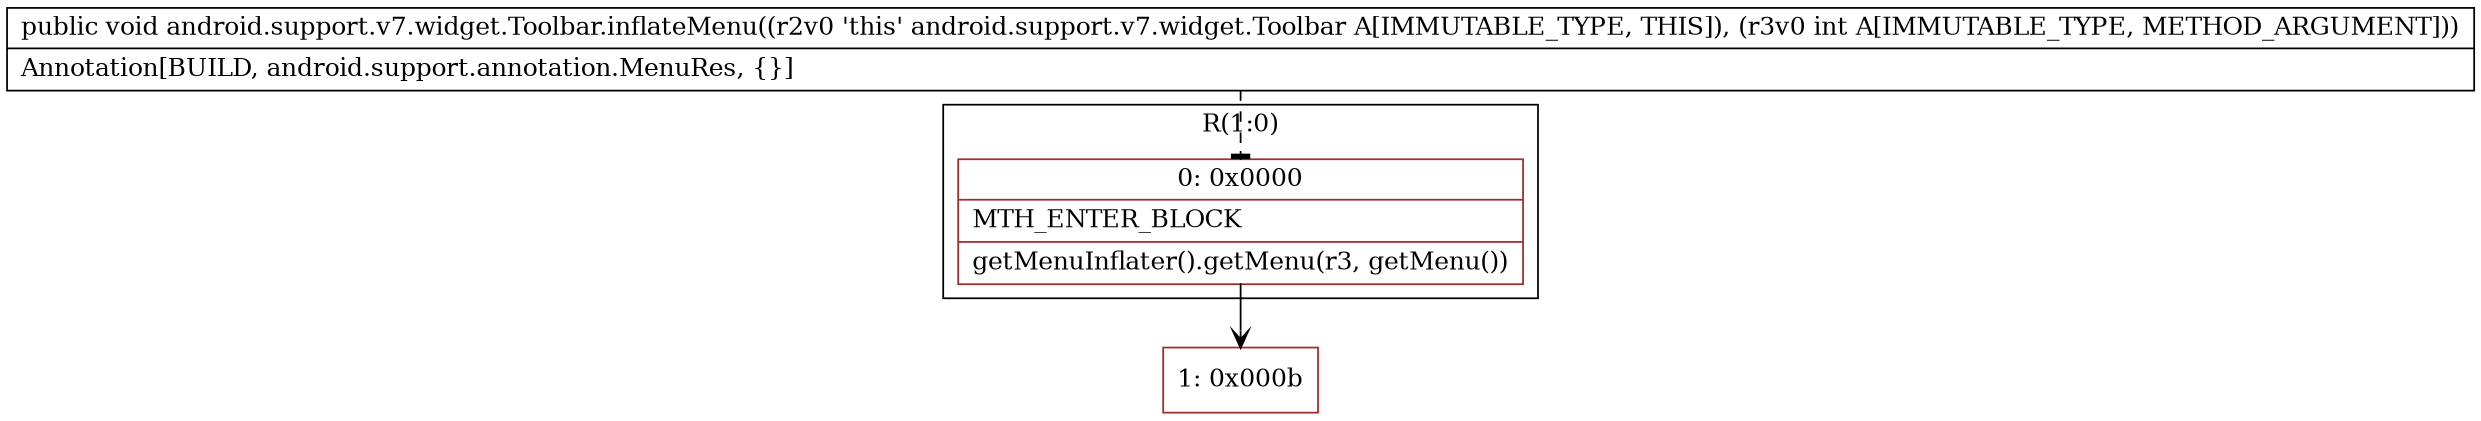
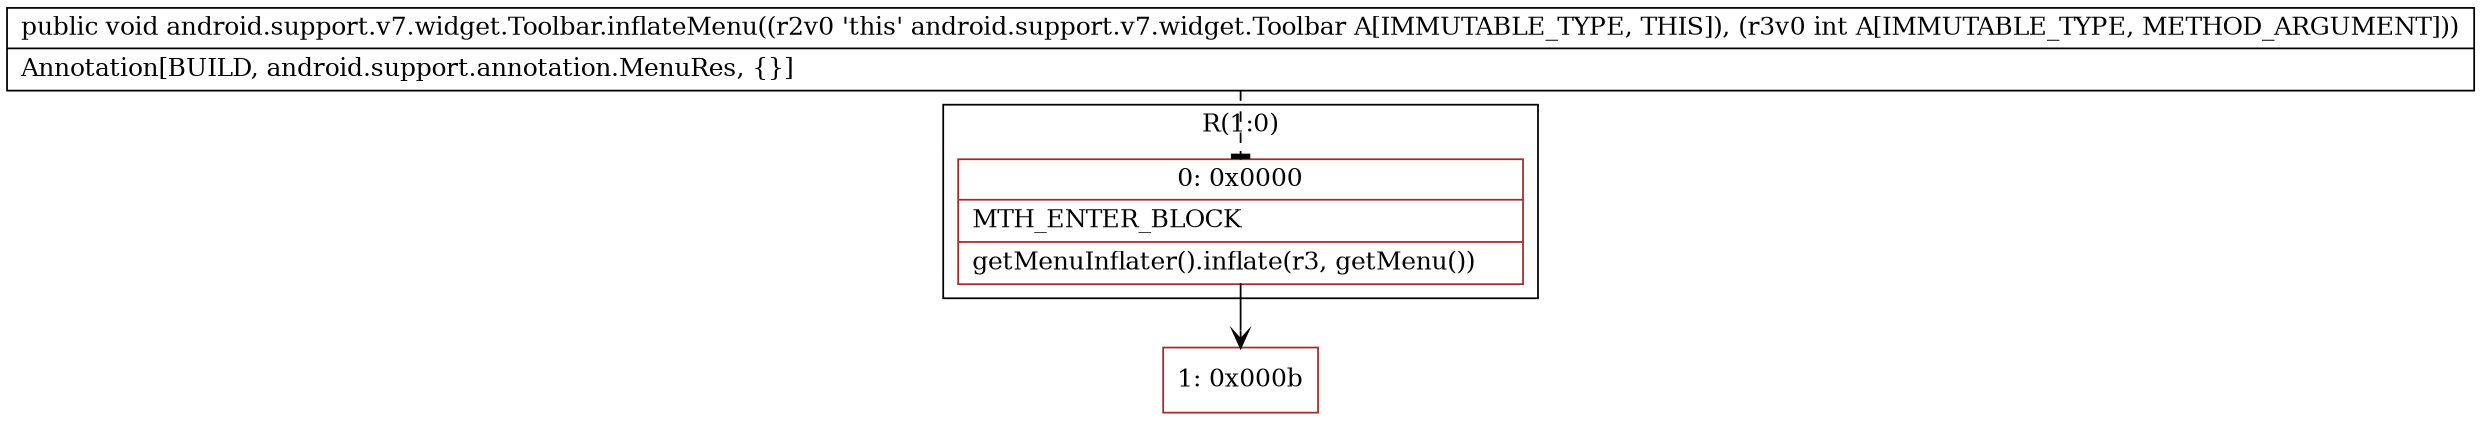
node "0: 0x0000": text "getMenuInflater().getMenu(r3, getMenu())" -> "getMenuInflater().inflate(r3, getMenu())"
